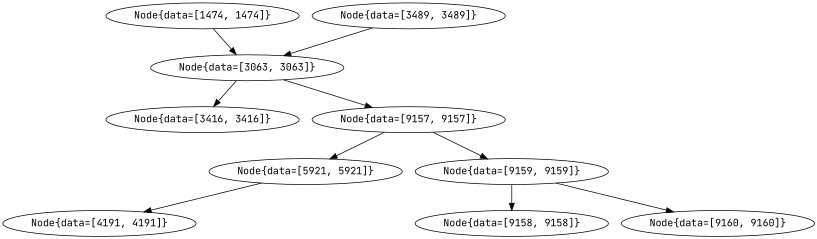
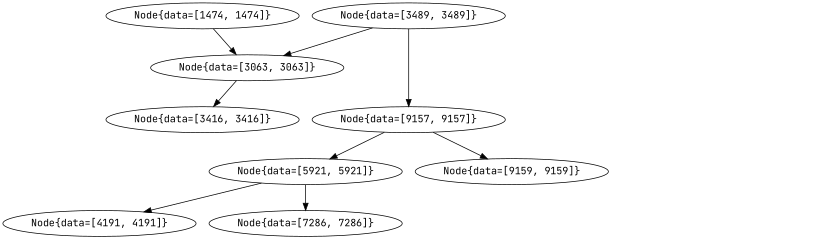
edge "Node{data=[3063, 3063]}" -> "Node{data=[9157, 9157]}": now "Node{data=[3489, 3489]}" -> "Node{data=[9157, 9157]}"
node "Node{data=[7286, 7286]}": added
node "Node{data=[9158, 9158]}": removed
node "Node{data=[9160, 9160]}": removed
